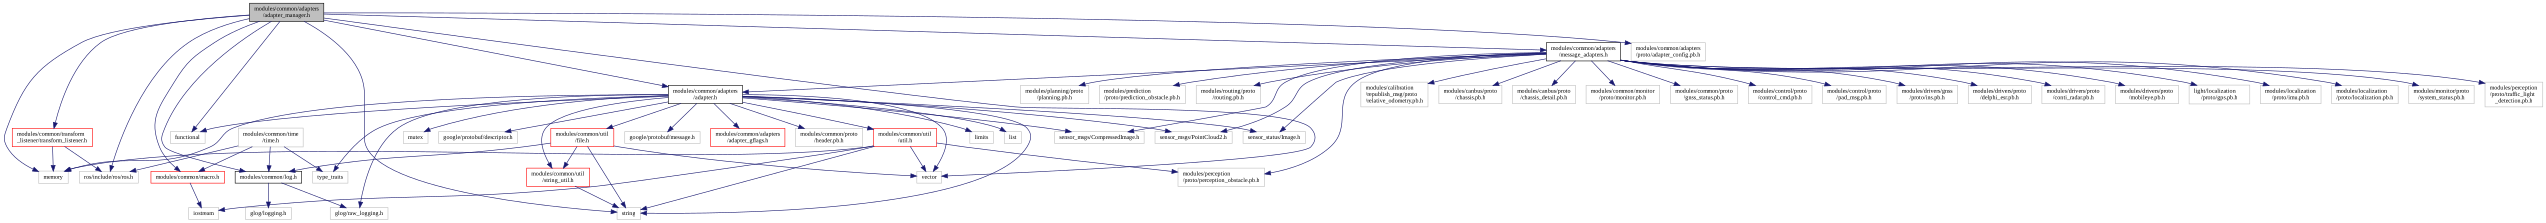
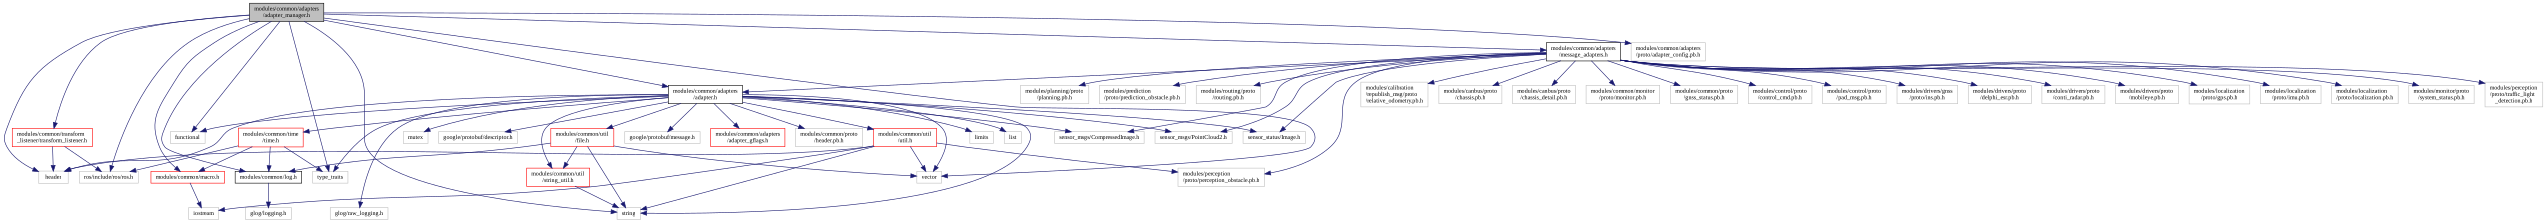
edge "modules/common/adapters /adapter_manager.h" -> "type_traits": added
node "light/localization /proto/gps.pb.h": label "light/localization /proto/gps.pb.h" -> "modules/localization /proto/gps.pb.h"
edge "modules/common/adapters /adapter.h" -> "modules/common/time /time.h": added
node "modules/common/time /time.h": color grey75 -> red
node "memory": label "memory" -> "header"
edge "modules/common/log.h" -> "glog/raw_logging.h": removed
